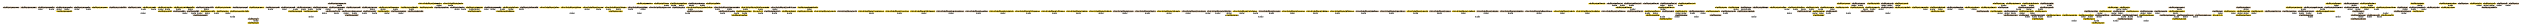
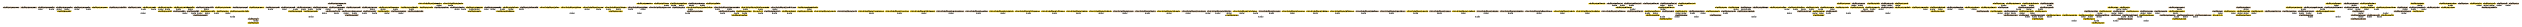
node "storage-reliability-ontology:TestComponentFault": label "storage-reliability-ontology:TestComponentFault" -> "storage-reliability-fbe:TestComponentFault"
